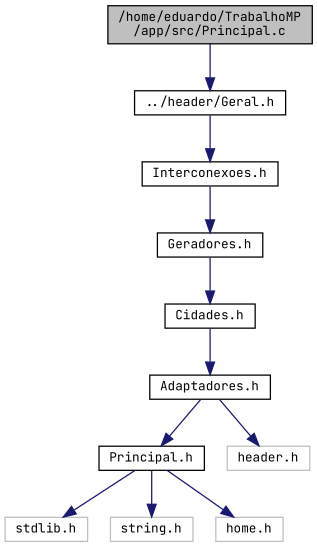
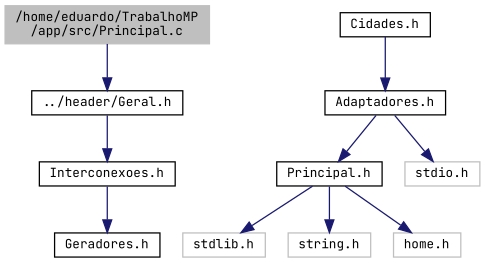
node "/home/eduardo/TrabalhoMP /app/src/Principal.c": color black -> grey75
edge "Geradores.h" -> "Cidades.h": removed
node "header.h": label "header.h" -> "stdio.h"
